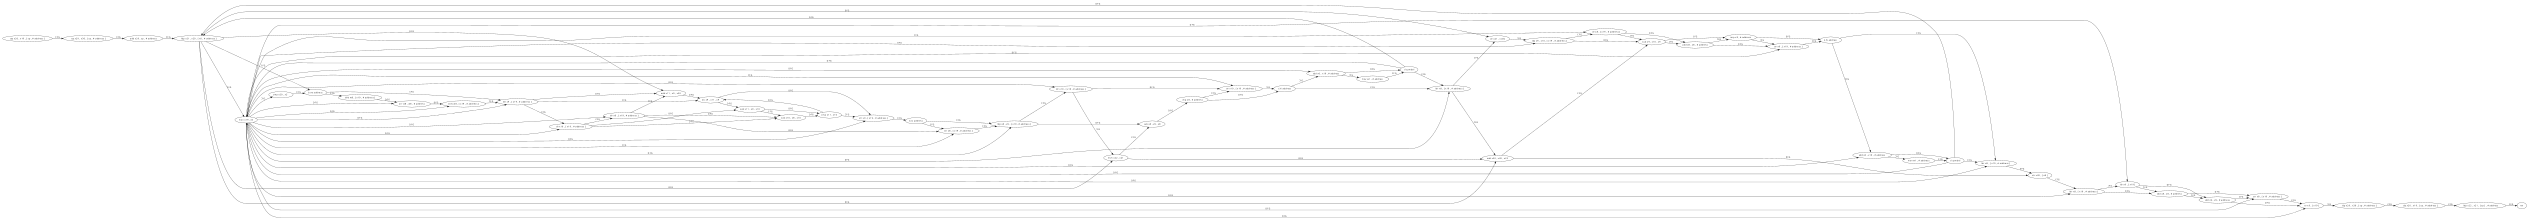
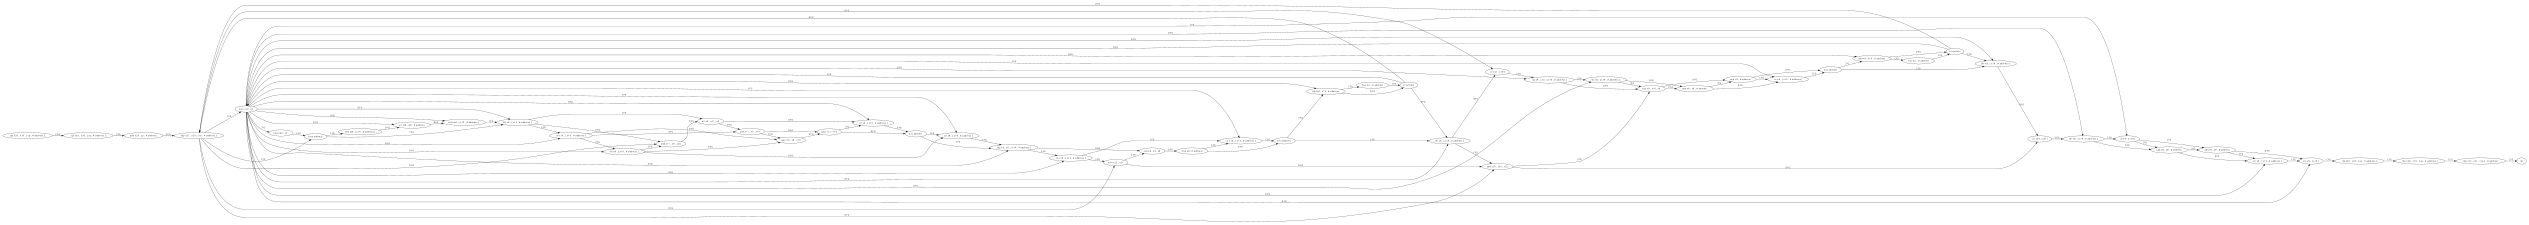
edge "cmp x11 , x10" -> "bic x9 , x11 , x9": now "cmp x11 , x10" -> "b.ls address"
